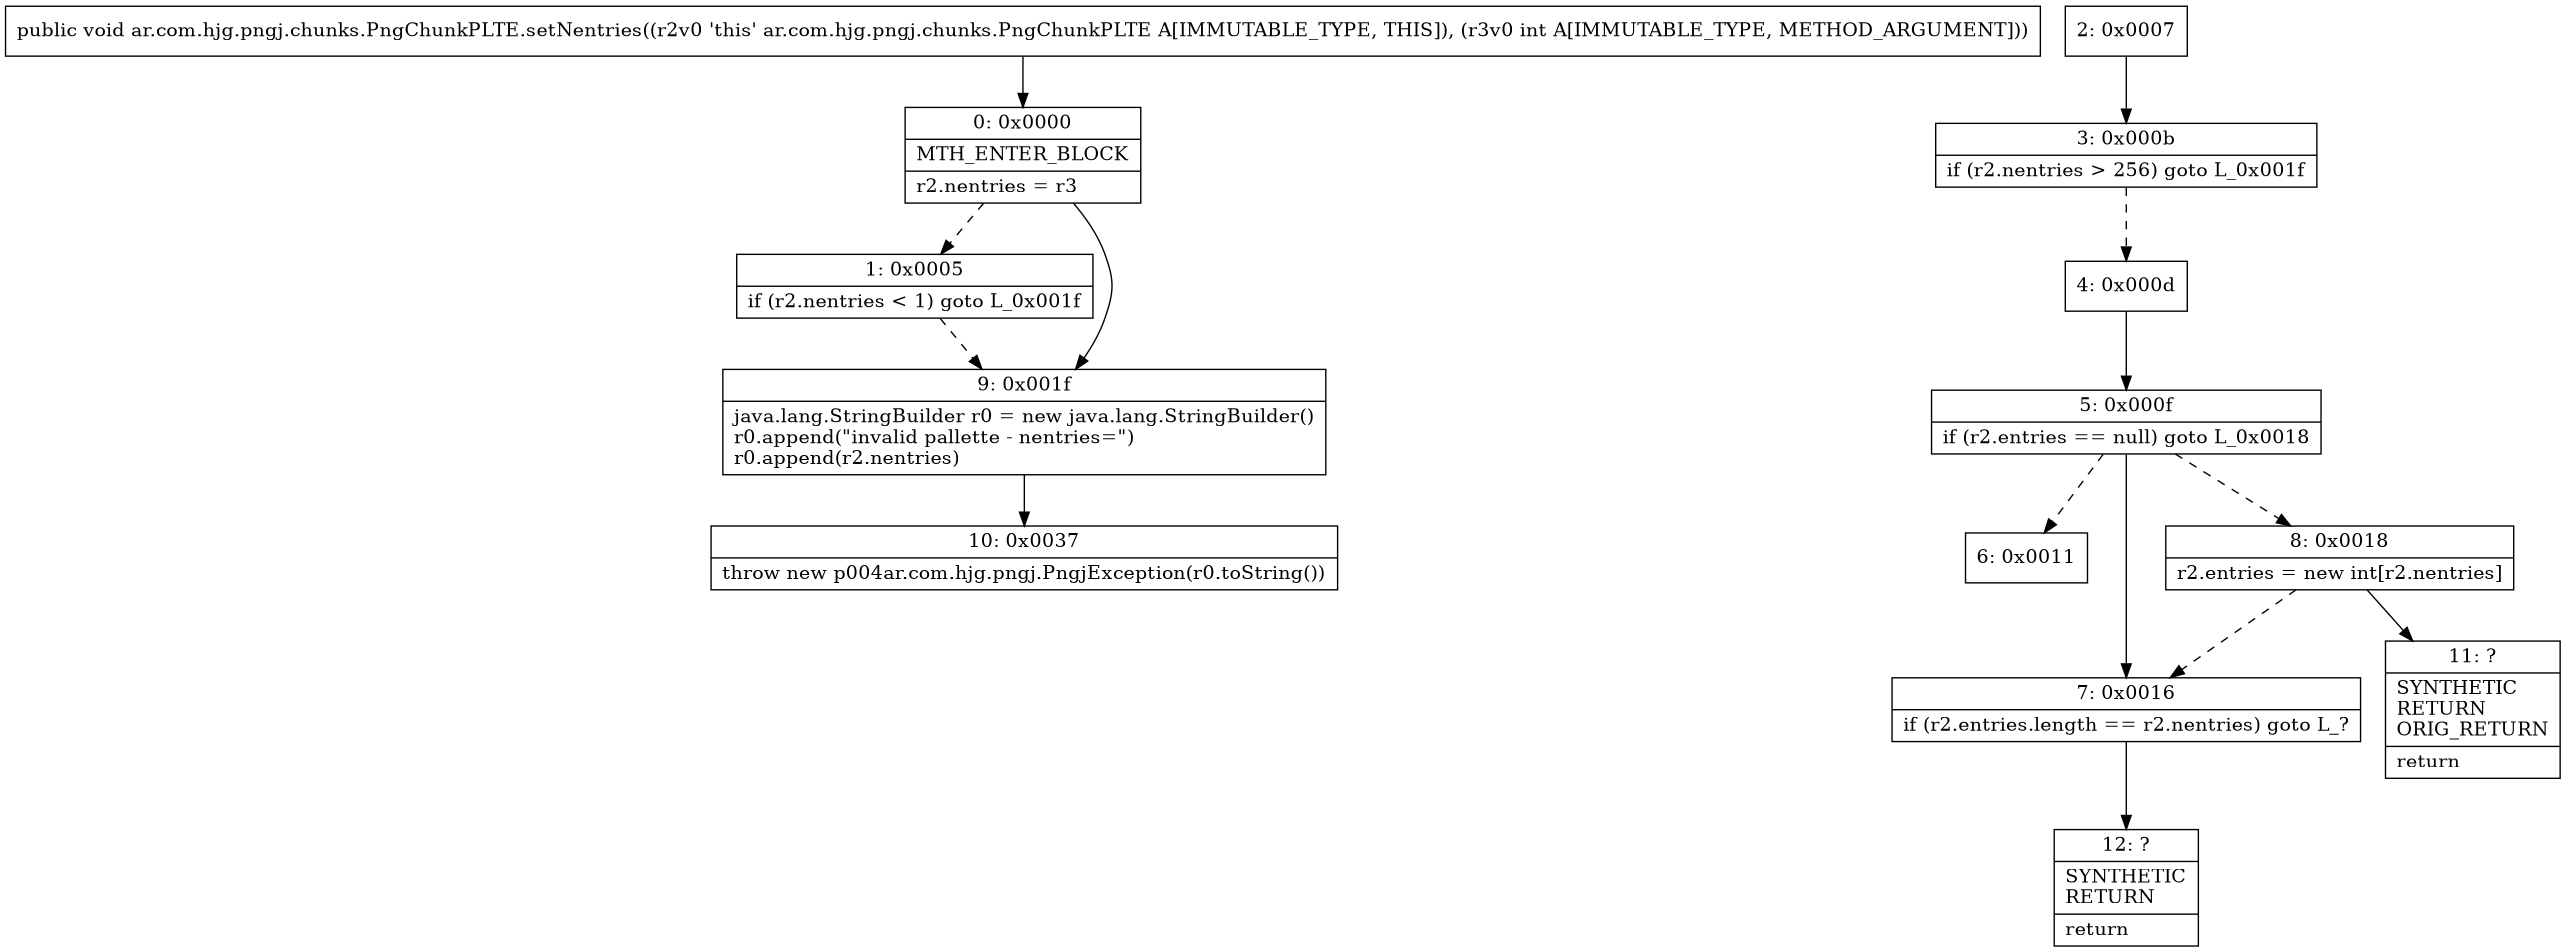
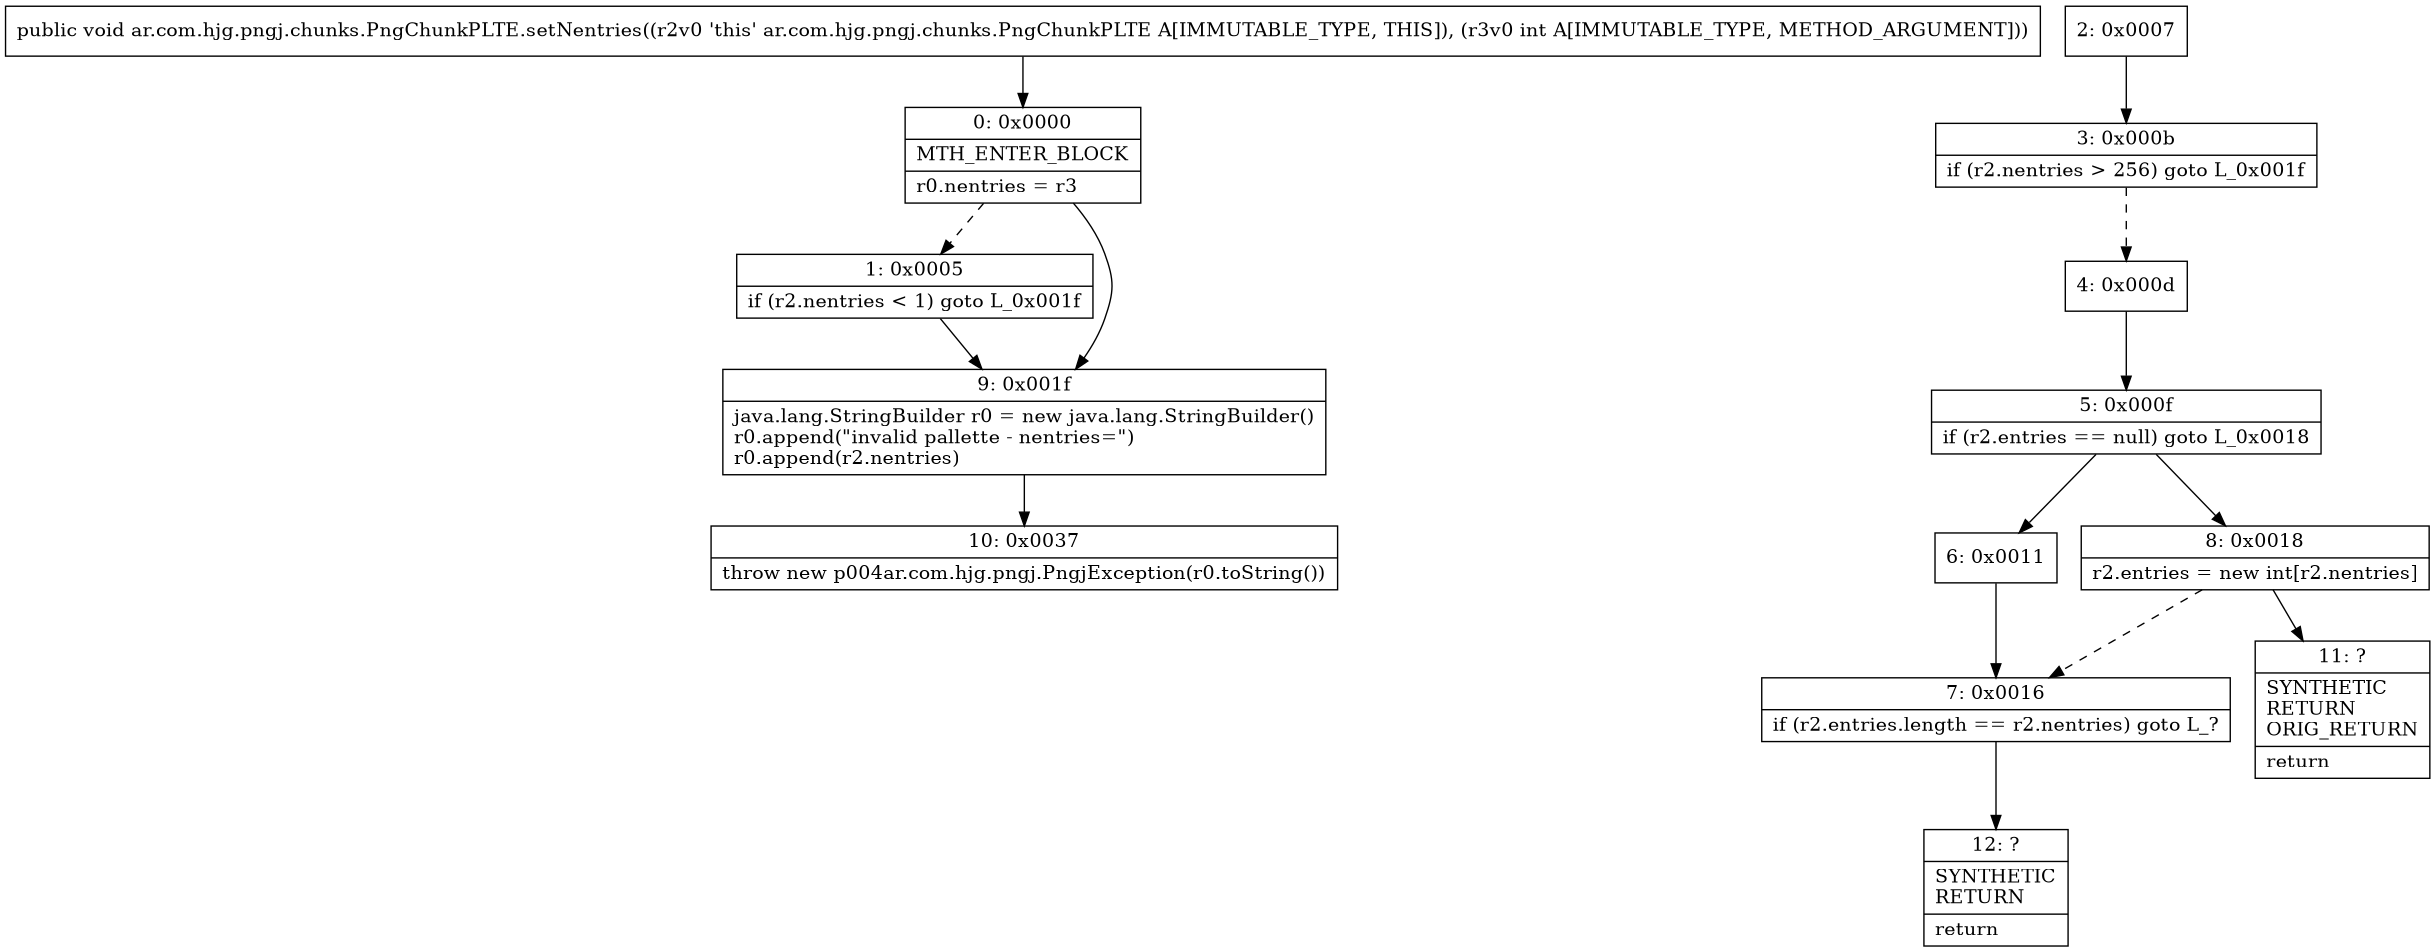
node "0: 0x0000": text "r2.nentries = r3" -> "r0.nentries = r3"
edge "1: 0x0005" -> "9: 0x001f": style dashed -> solid
edge "5: 0x000f" -> "8: 0x0018": style dashed -> solid
edge "5: 0x000f" -> "6: 0x0011": style dashed -> solid
edge "5: 0x000f" -> "7: 0x0016": now "6: 0x0011" -> "7: 0x0016"
